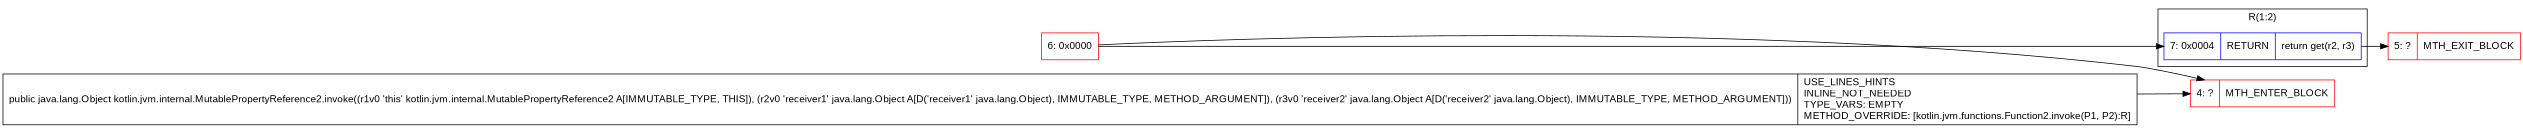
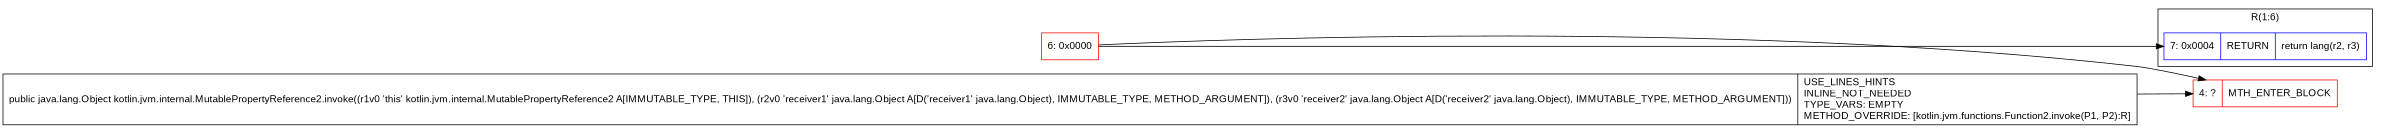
cluster "R(1:2)": label "R(1:2)" -> "R(1:6)"
node "7: 0x0004": text "return get(r2, r3)" -> "return lang(r2, r3)"
node "5: ?": removed
